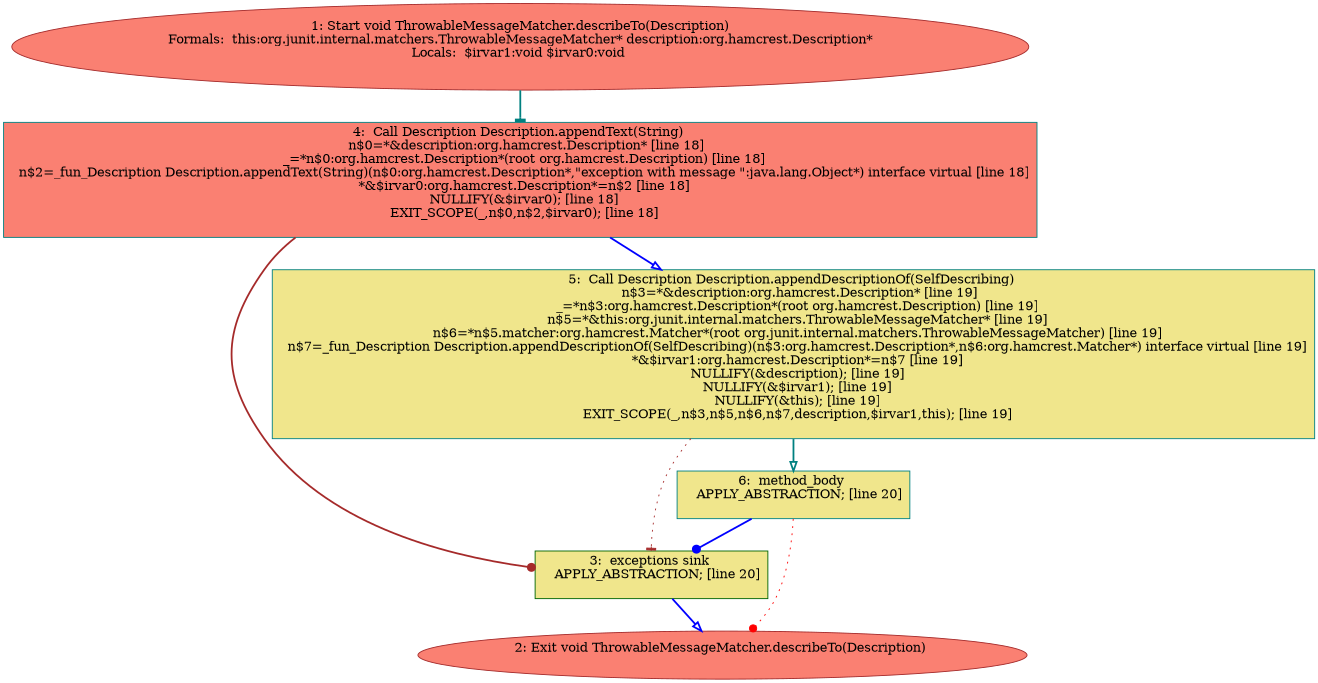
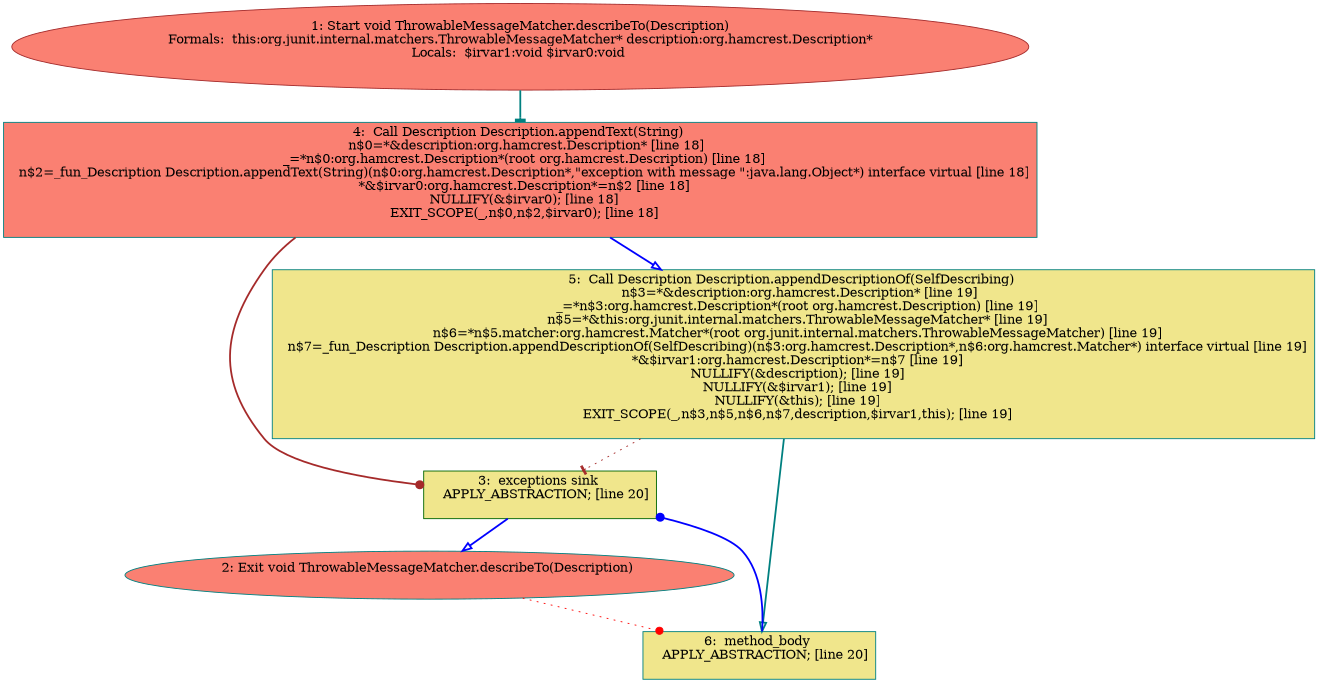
edge "6:  method_body APPLY_ABSTRACTION; [line 20]" -> "2: Exit void ThrowableMessageMatcher.describeTo(Description)": reversed
node "2: Exit void ThrowableMessageMatcher.describeTo(Description)": color brown -> teal
